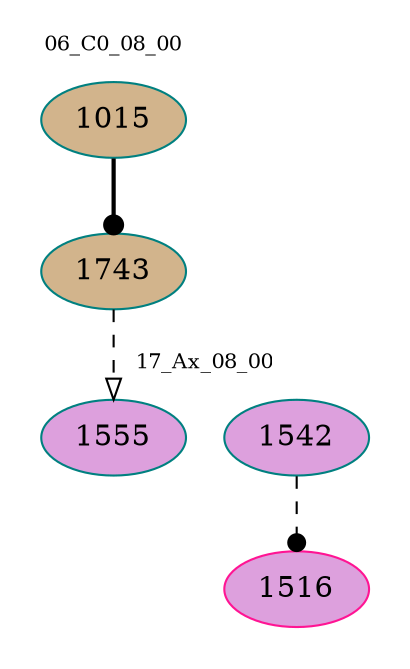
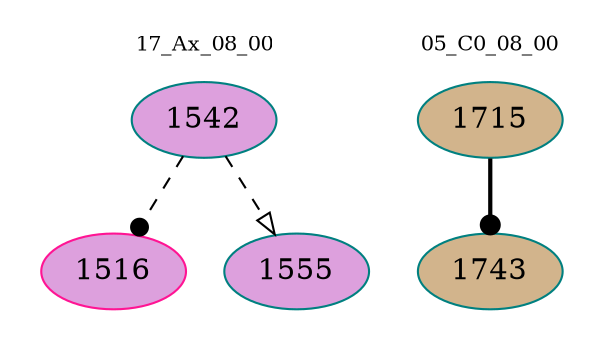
cluster "06_C0_08_00": label "06_C0_08_00" -> "05_C0_08_00"
node "1015": label "1015" -> "1715"
edge "1743" -> "1555": now "1542" -> "1555"
